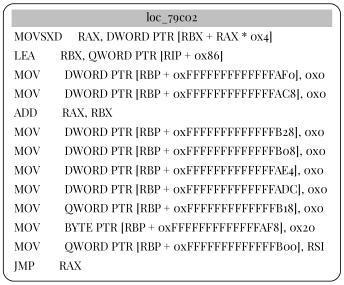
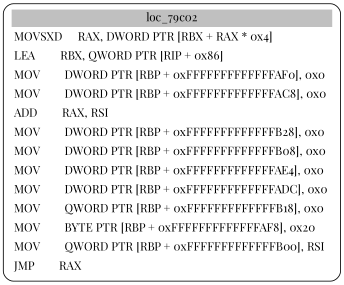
node "loc_79c02": text "ADD        RAX, RBX" -> "ADD        RAX, RSI"
